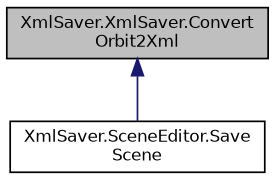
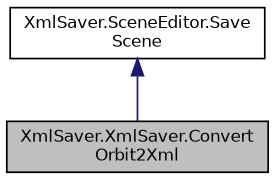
edge "XmlSaver.SceneEditor.Save Scene" -> "XmlSaver.XmlSaver.Convert Orbit2Xml": reversed
